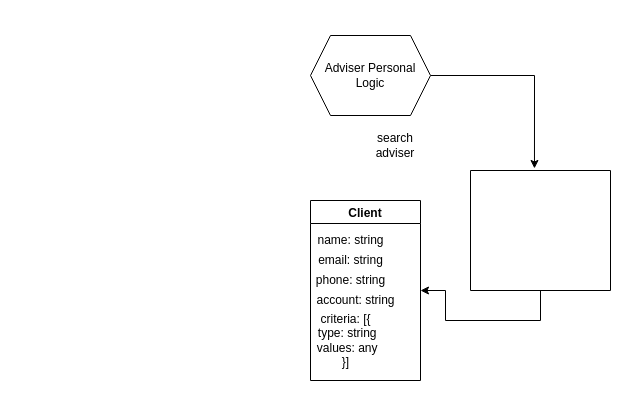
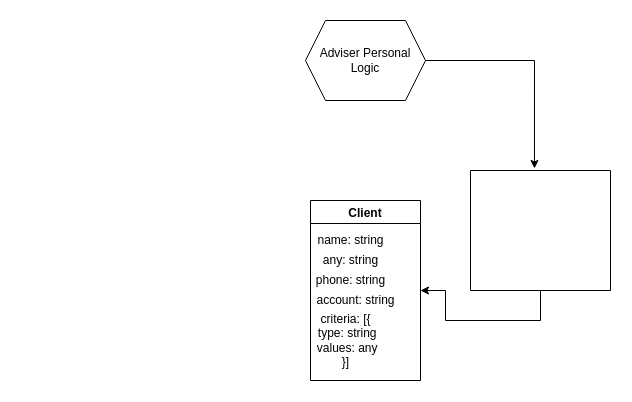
node "Adviser Personal Logic": moved (371, 76) -> (366, 61)
node "search adviser": removed
node "email: string": label "email: string" -> "any: string"
